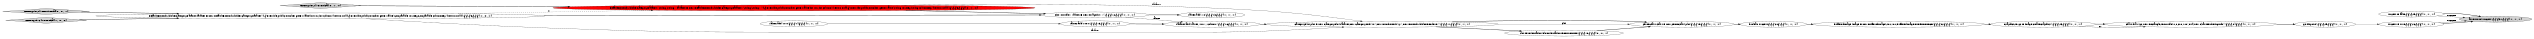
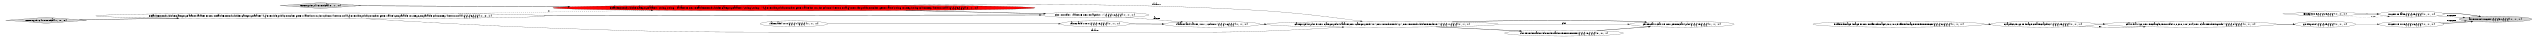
node "testBug1572478Horizontal['0', '0', '1']": removed
node "Exception e@@@28@@@['1', '1', '1']": added
node "values.add(1.0)@@@13@@@['1', '1', '1']": removed
node "boolean success@@@20@@@['1', '1', '1']": removed
